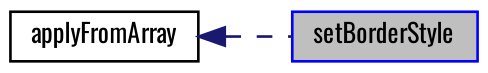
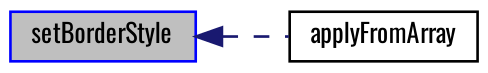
edge "setBorderStyle" -> "applyFromArray": reversed
